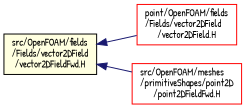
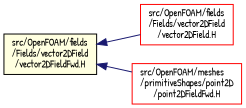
node "point/OpenFOAM/fields /Fields/vector2DField /vector2DField.H": label "point/OpenFOAM/fields /Fields/vector2DField /vector2DField.H" -> "src/OpenFOAM/fields /Fields/vector2DField /vector2DField.H"
